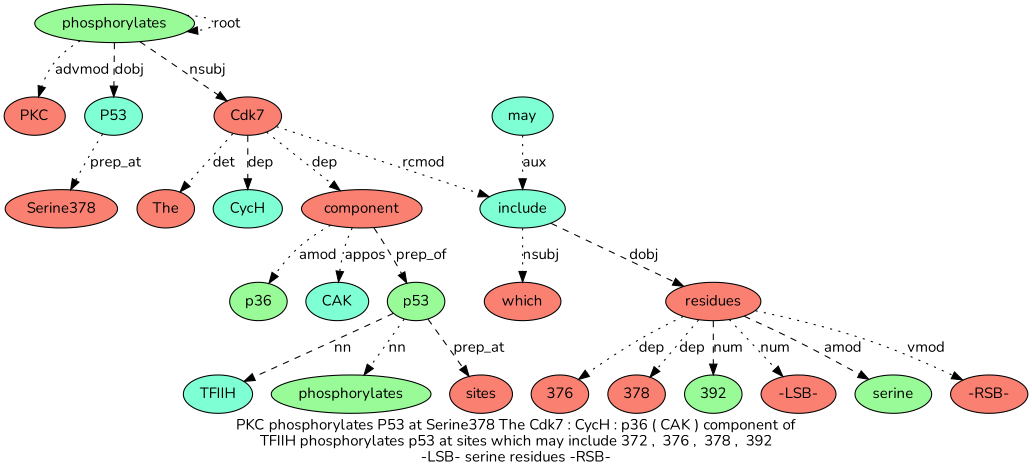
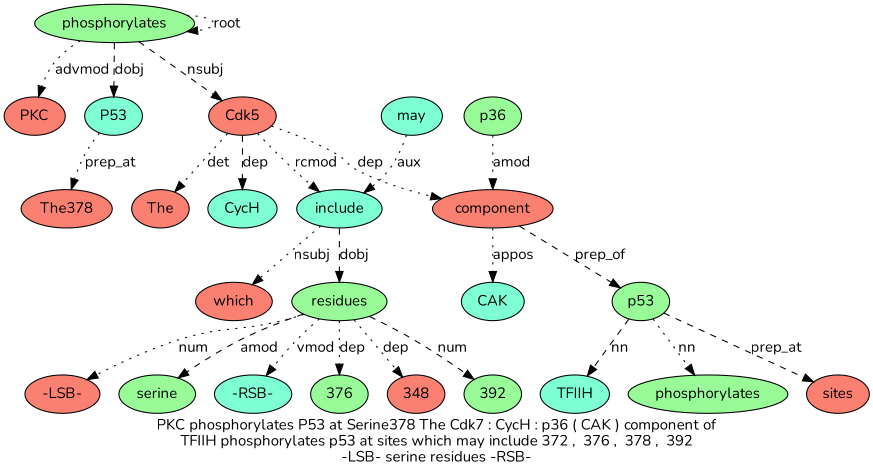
node "Cdk7": label "Cdk7" -> "Cdk5"
node "Serine378": label "Serine378" -> "The378"
edge "component" -> "p36": reversed
node "residues": fillcolor salmon -> palegreen
node "376": fillcolor salmon -> palegreen
node "378": label "378" -> "348"
node "-RSB-": fillcolor salmon -> aquamarine
